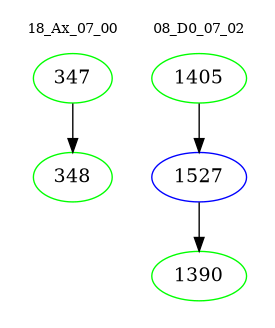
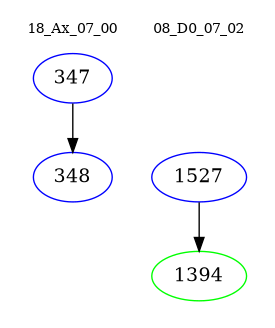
node "347": color green -> blue
node "1405": removed
node "348": color green -> blue
node "1390": label "1390" -> "1394"
